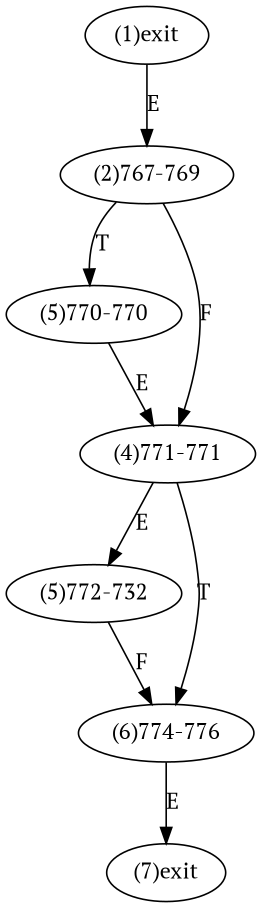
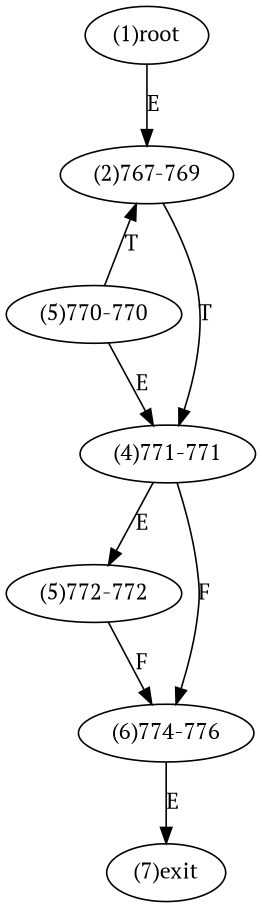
node "(1)exit": label "(1)exit" -> "(1)root"
edge "(2)767-769" -> "(5)770-770": reversed
edge "(2)767-769" -> "(4)771-771": label "F" -> "T"
node "(5)772-732": label "(5)772-732" -> "(5)772-772"
edge "(4)771-771" -> "(6)774-776": label "T" -> "F"
